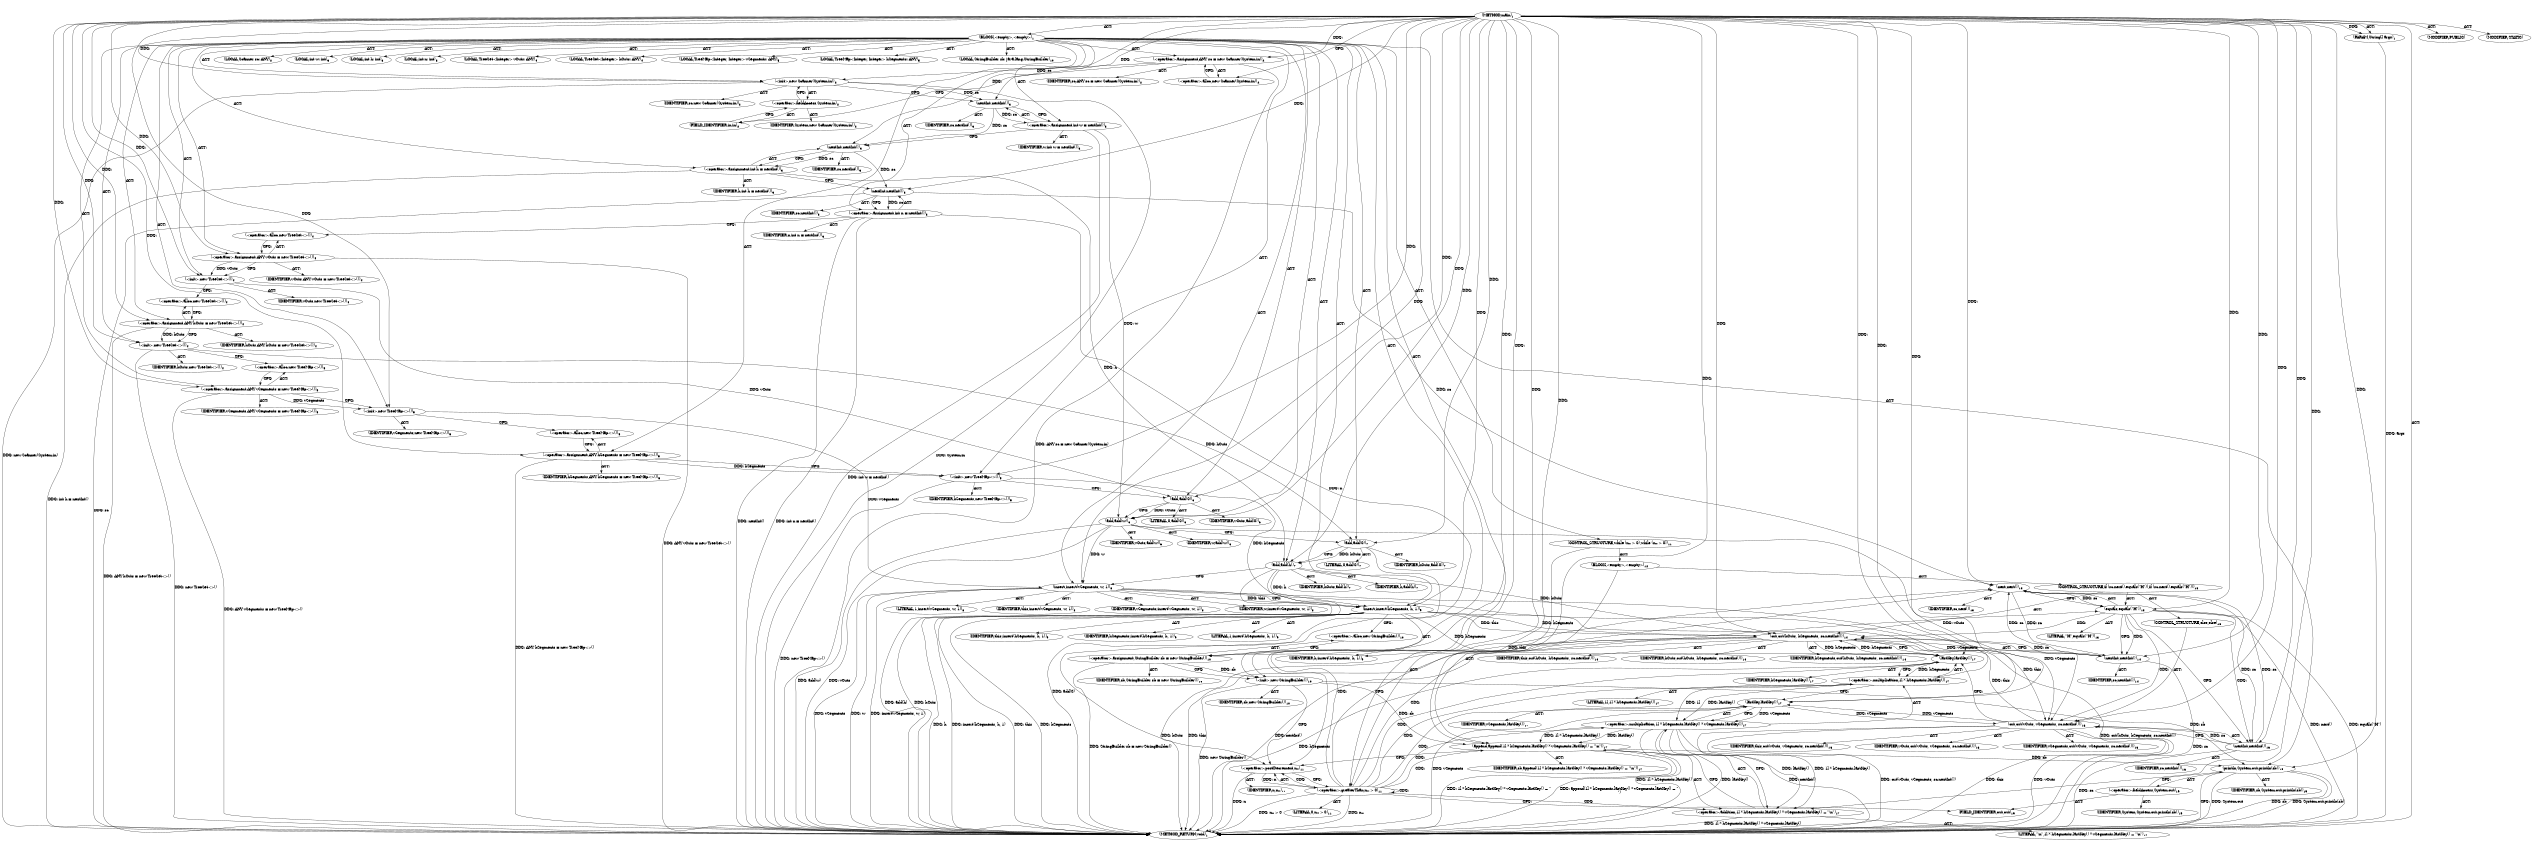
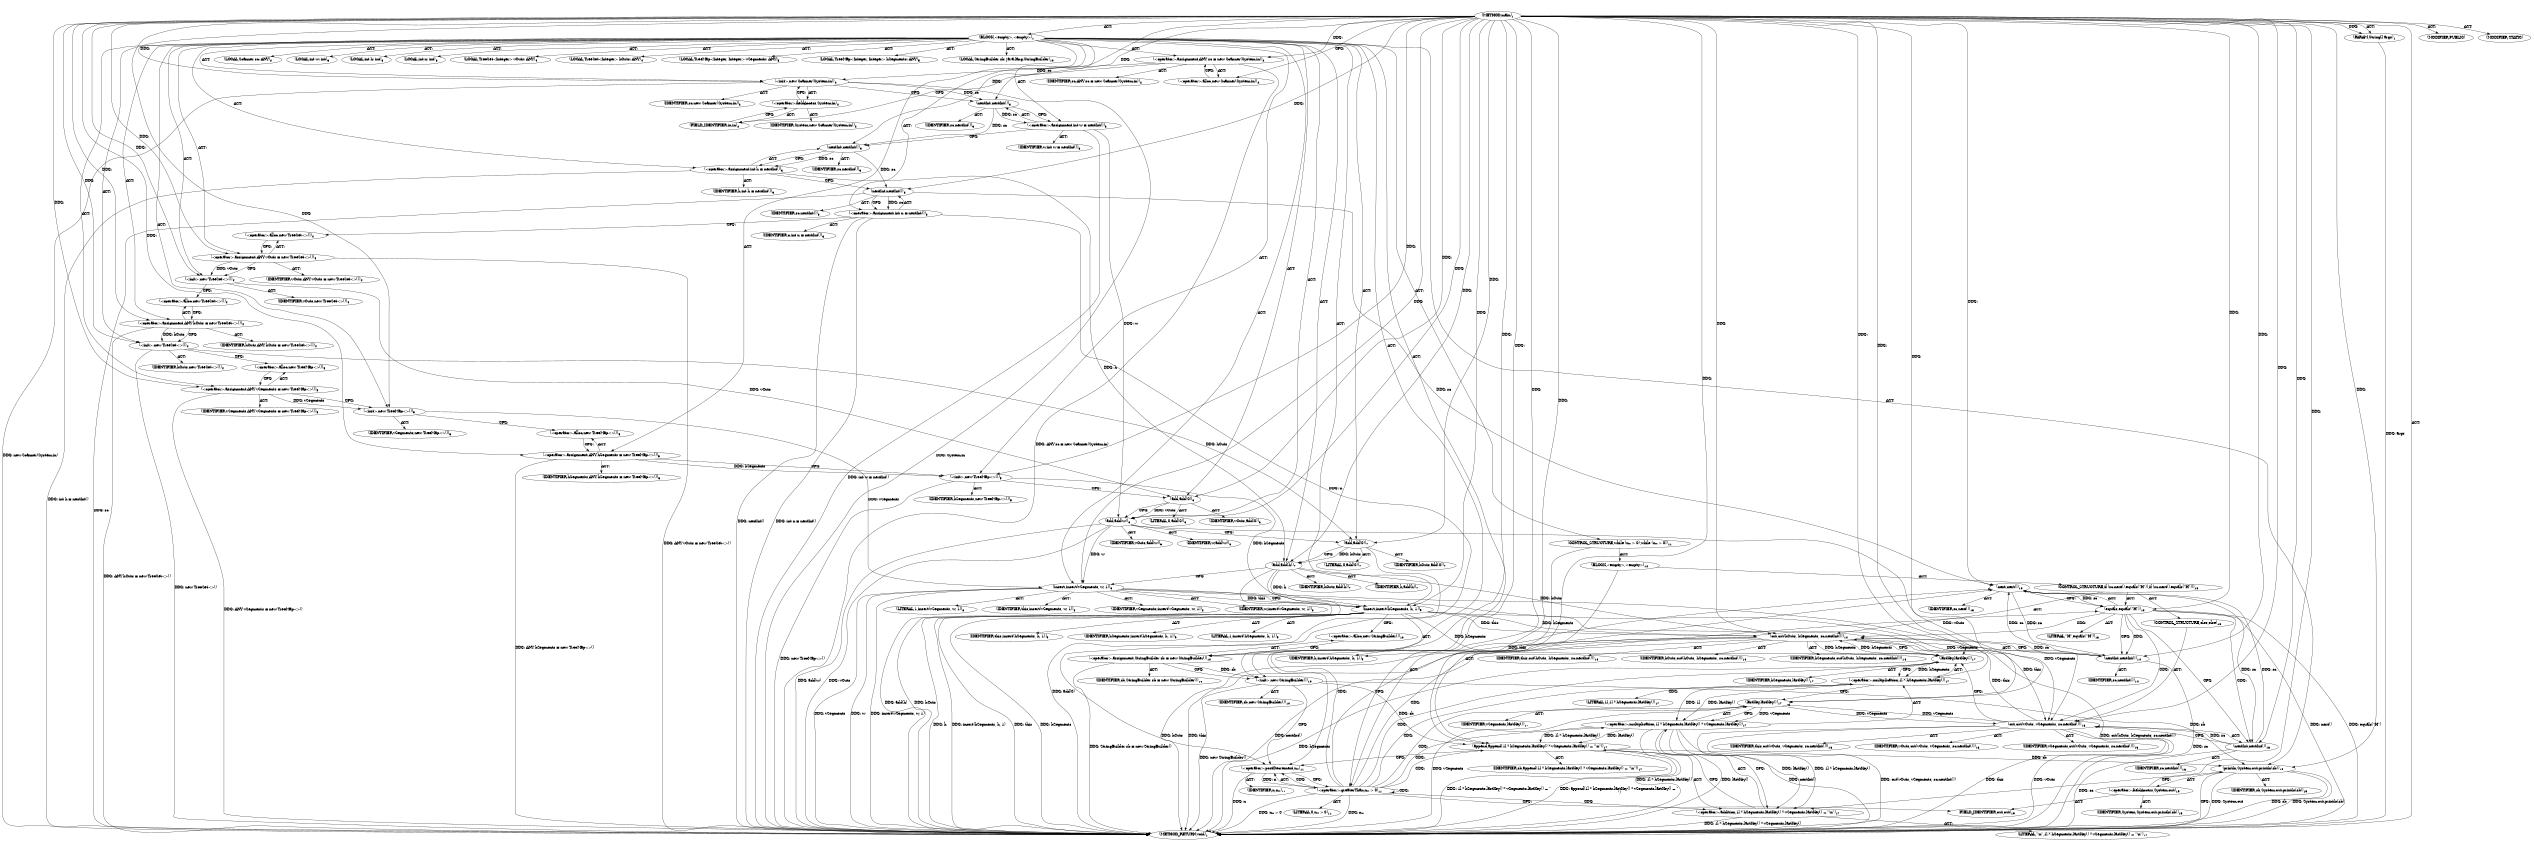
edge "(<operator>.multiplication,1l * hSegments.lastKey())" -> "(LITERAL,1l,1l * hSegments.lastKey())": label "AST: " -> "CDG: "
